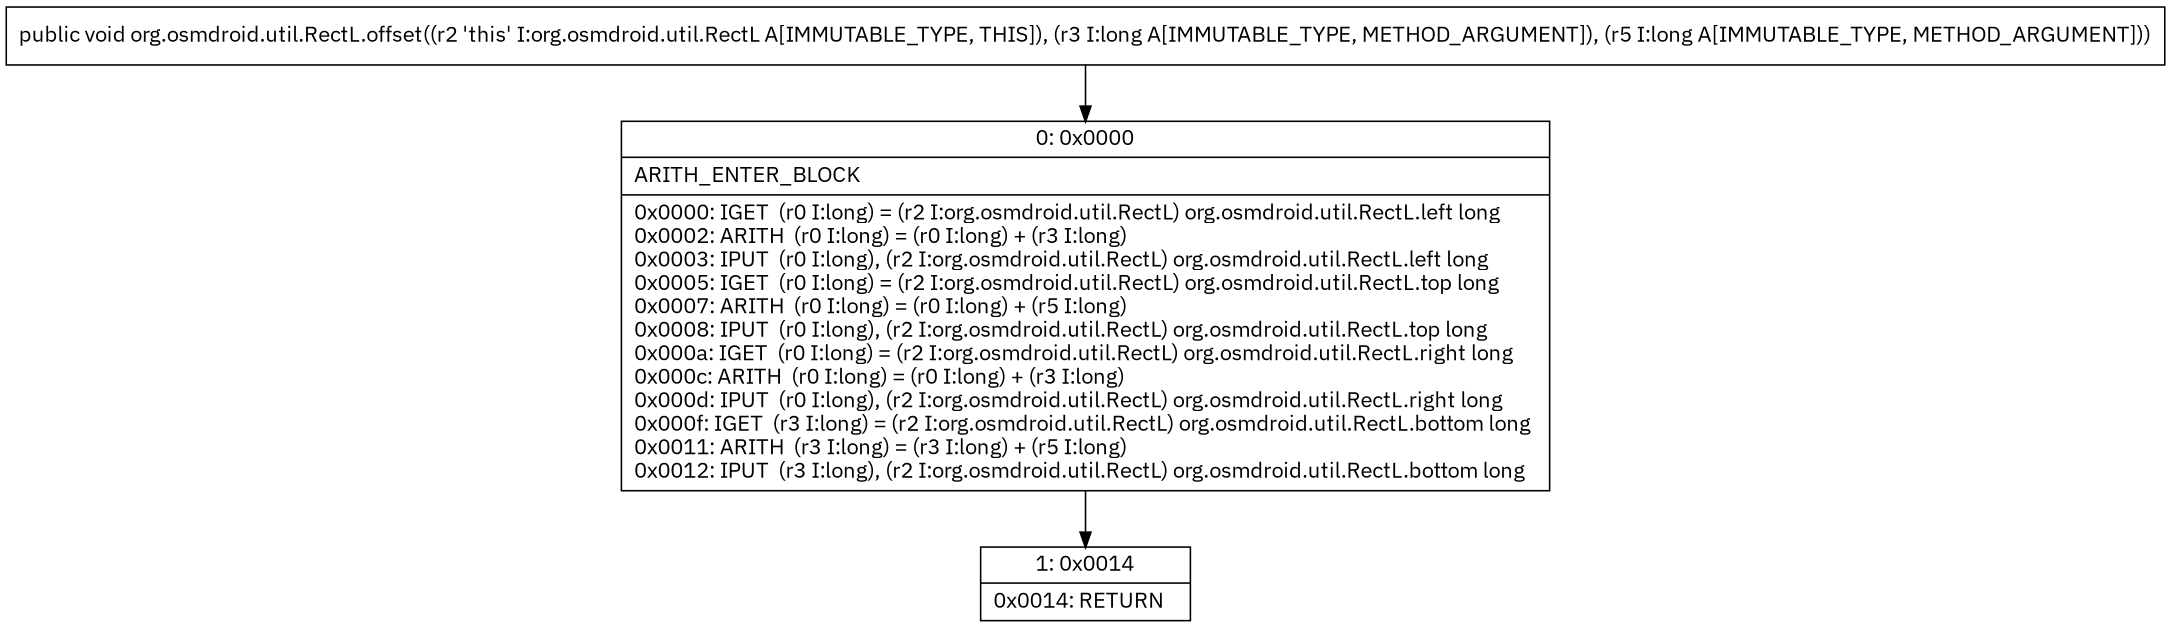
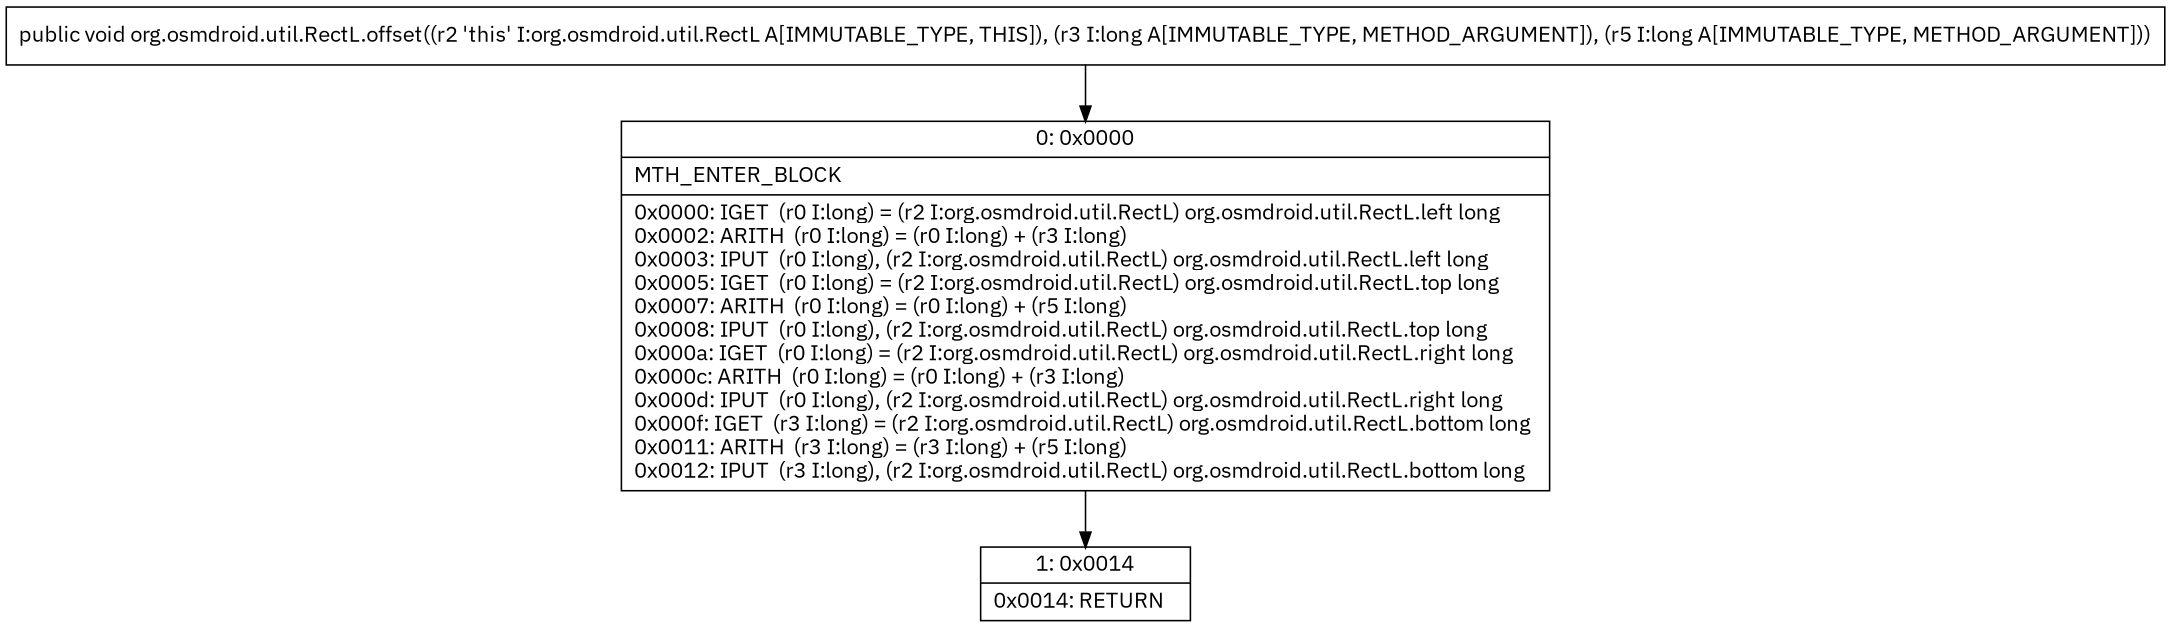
node "0: 0x0000": text "ARITH_ENTER_BLOCK" -> "MTH_ENTER_BLOCK"
